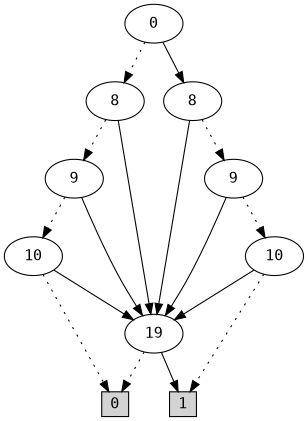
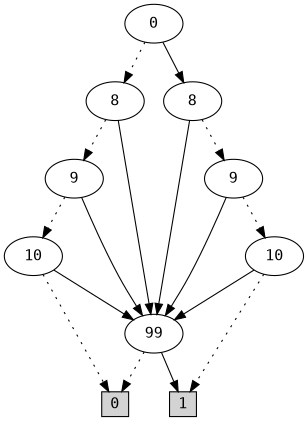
node "19": label "19" -> "99"
